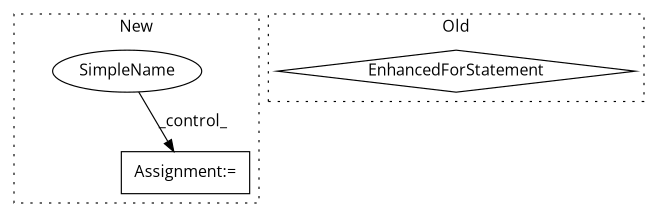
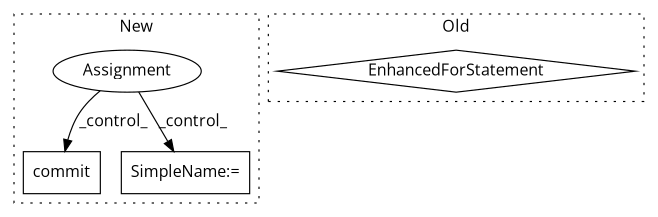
node "SimpleName": label "SimpleName" -> "Assignment"
node "commit": added
node "Assignment:=": label "Assignment:=" -> "SimpleName:="
